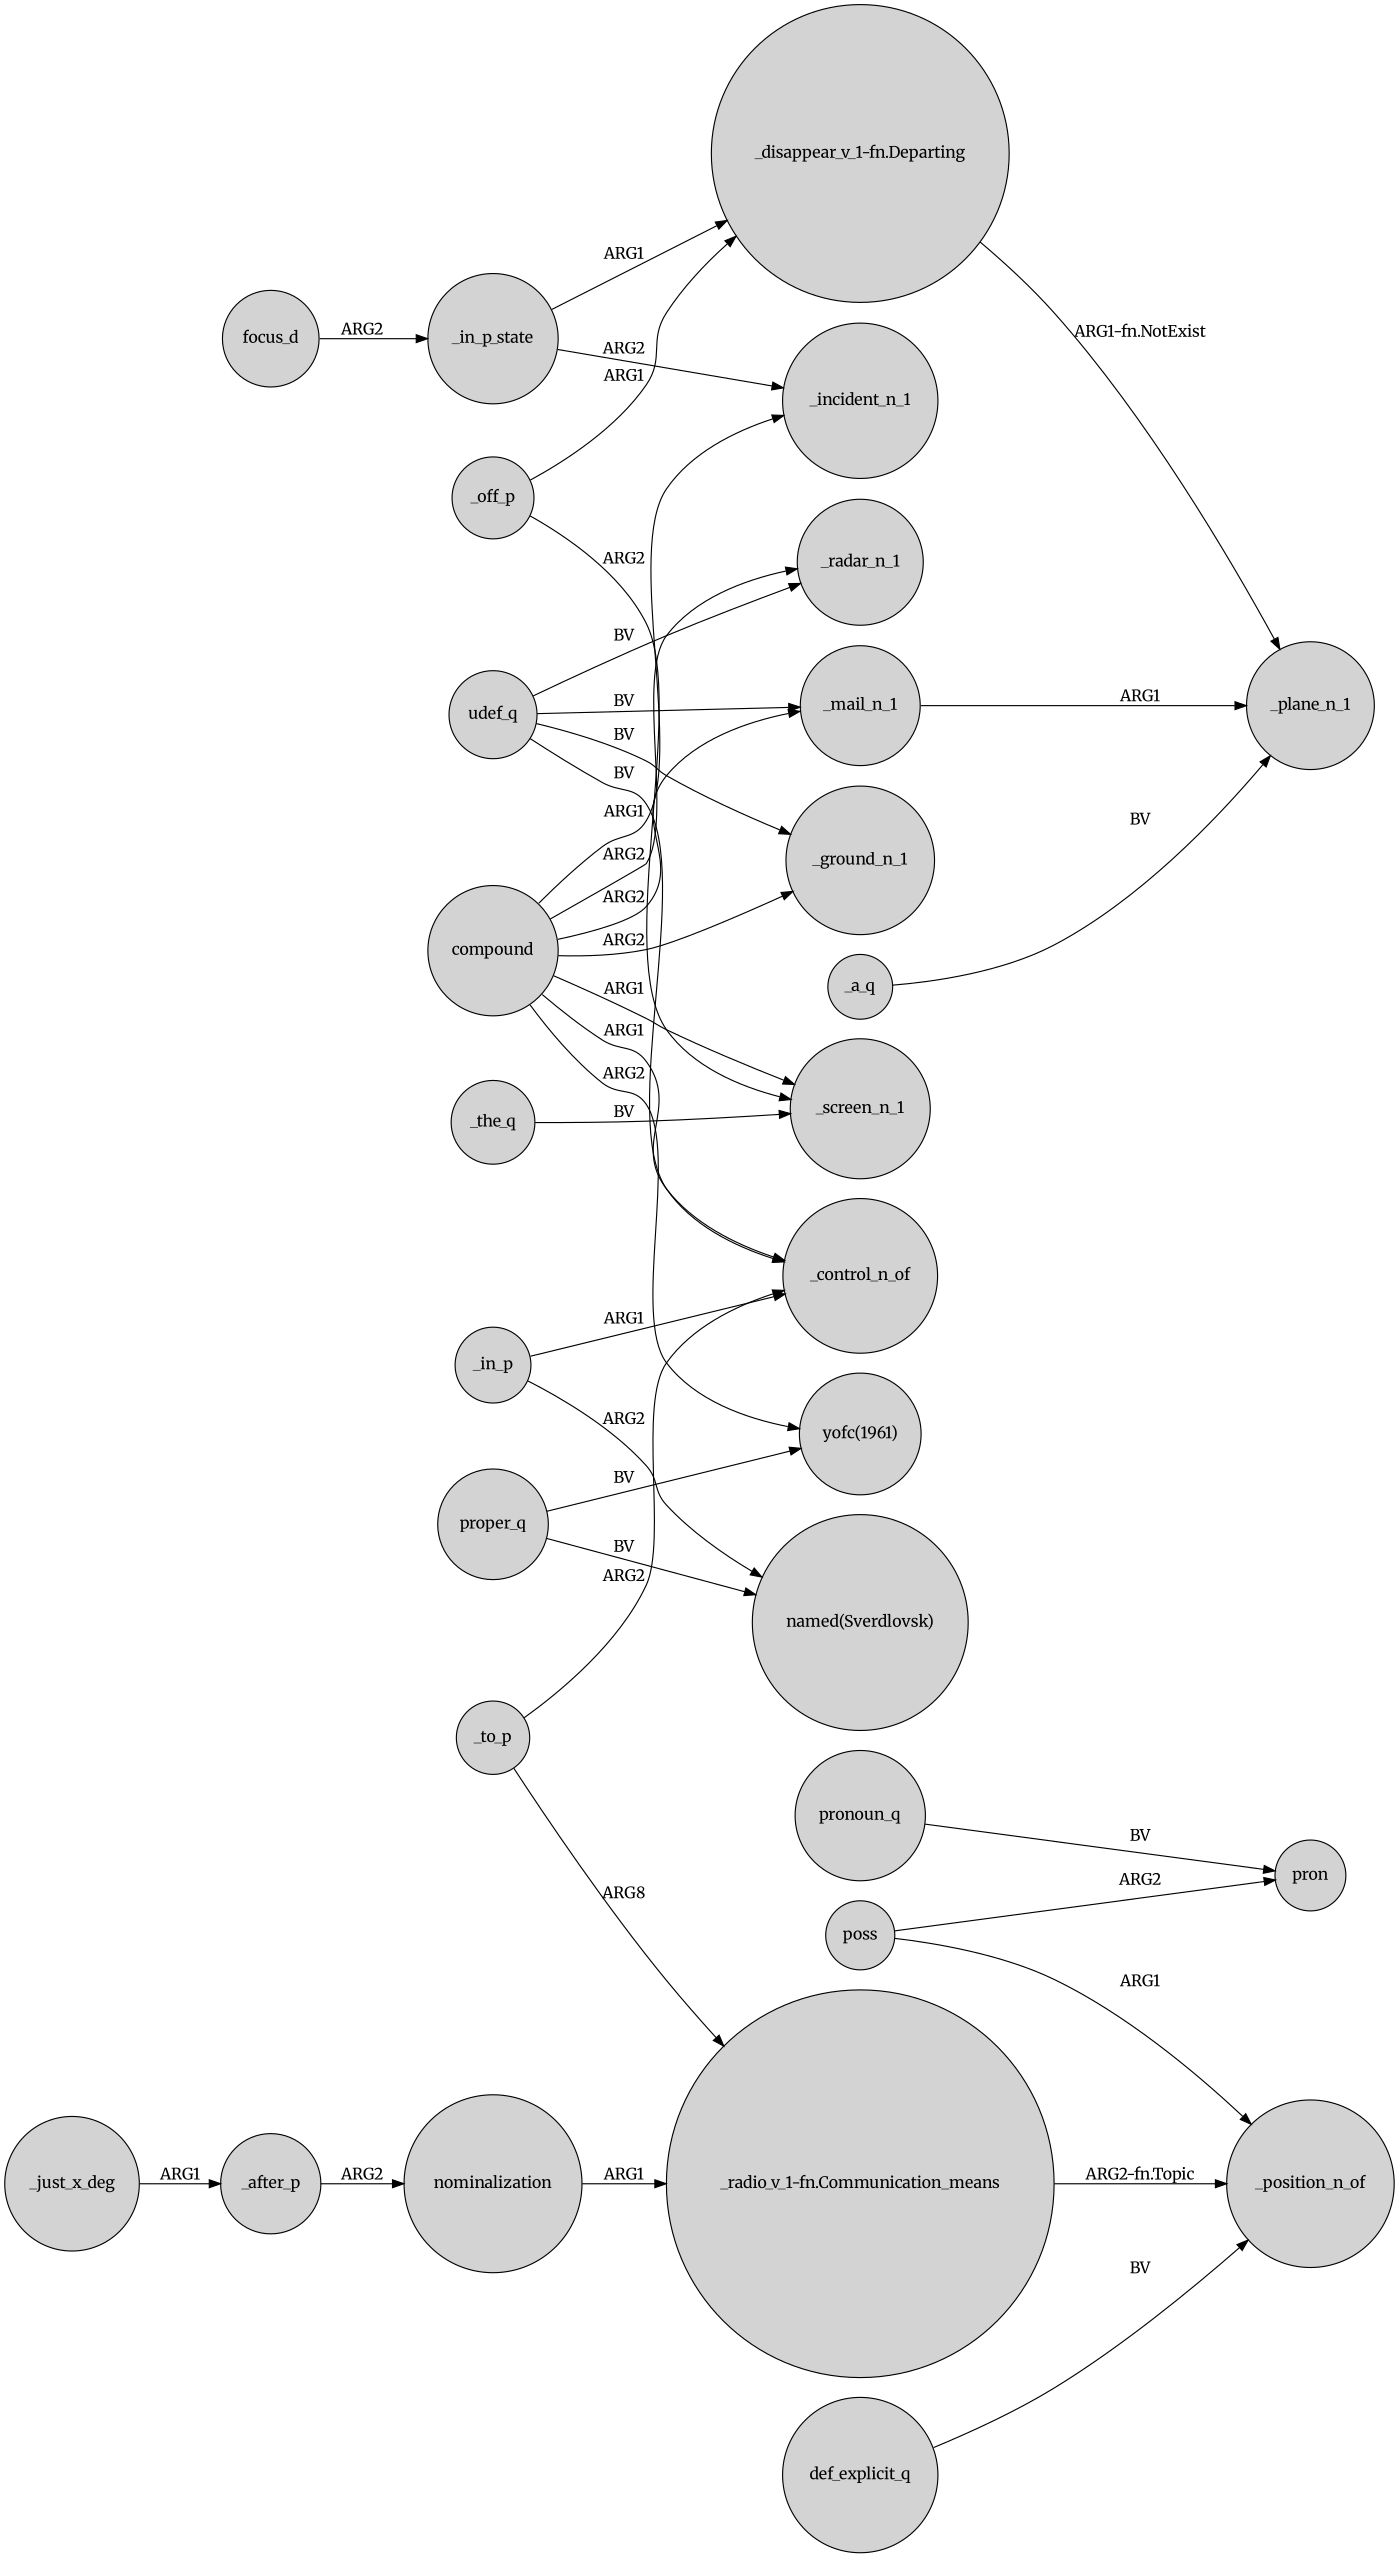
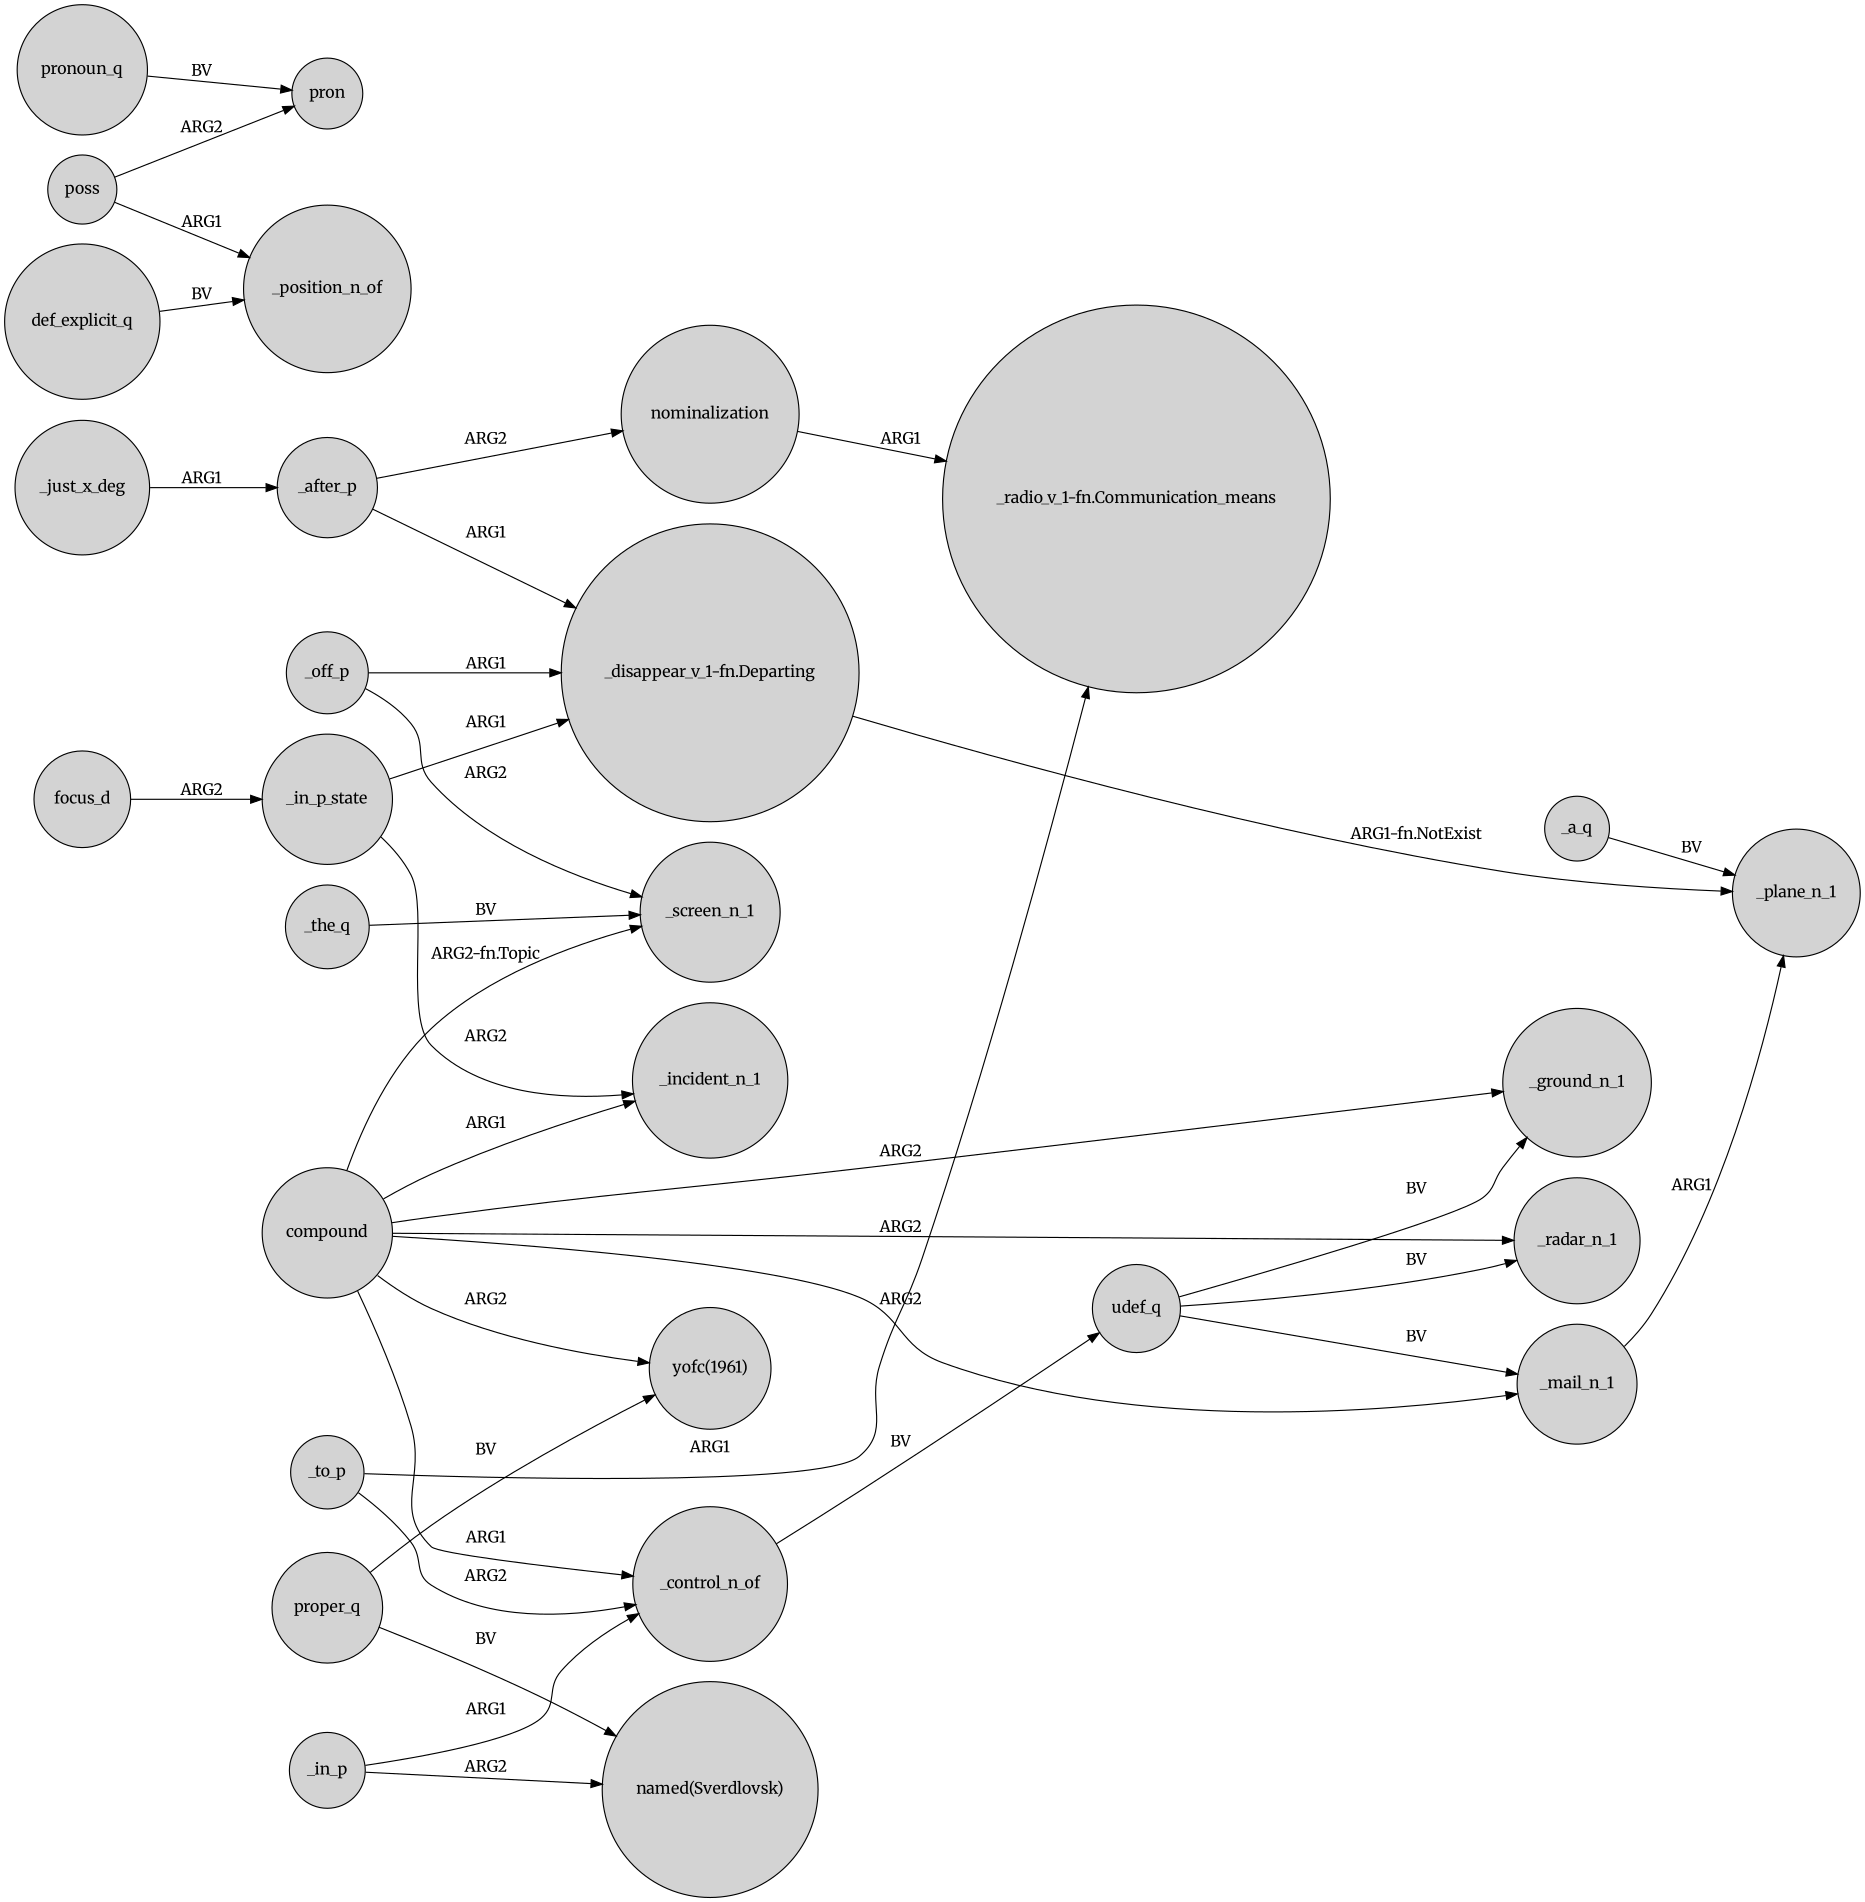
edge "_after_p" -> "_disappear_v_1-fn.Departing": added, label "ARG1"
edge "udef_q" -> "_control_n_of": reversed
edge "compound" -> "_screen_n_1": label "ARG1" -> "ARG2-fn.Topic"
edge "_to_p" -> "_radio_v_1-fn.Communication_means": label "ARG8" -> "ARG1"
edge "_radio_v_1-fn.Communication_means" -> "_position_n_of": removed, label "ARG2-fn.Topic"
